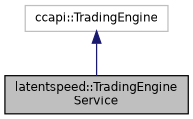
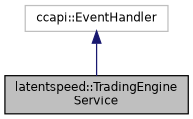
node "ccapi::TradingEngine": label "ccapi::TradingEngine" -> "ccapi::EventHandler"
